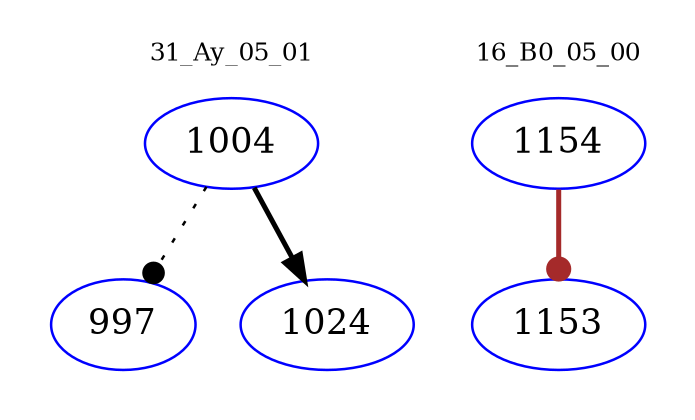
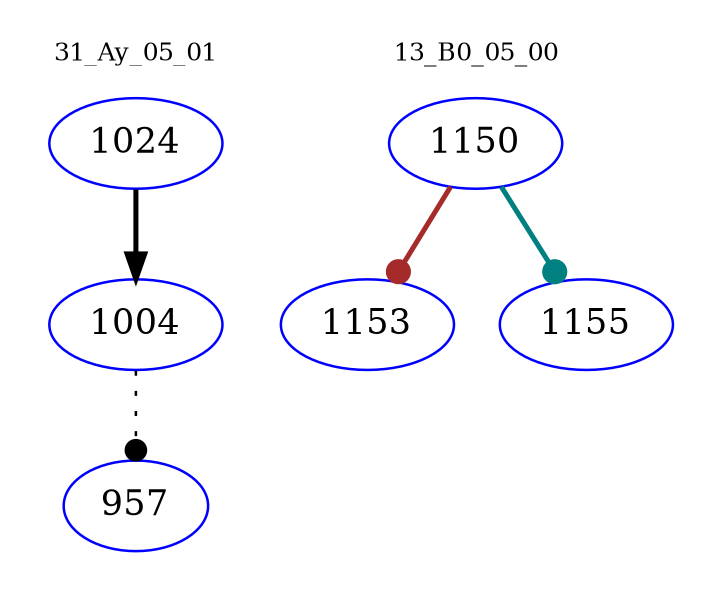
cluster "16_B0_05_00": label "16_B0_05_00" -> "13_B0_05_00"
node "1154": label "1154" -> "1150"
edge "1004" -> "1024": reversed
node "997": label "997" -> "957"
node "1155": added
